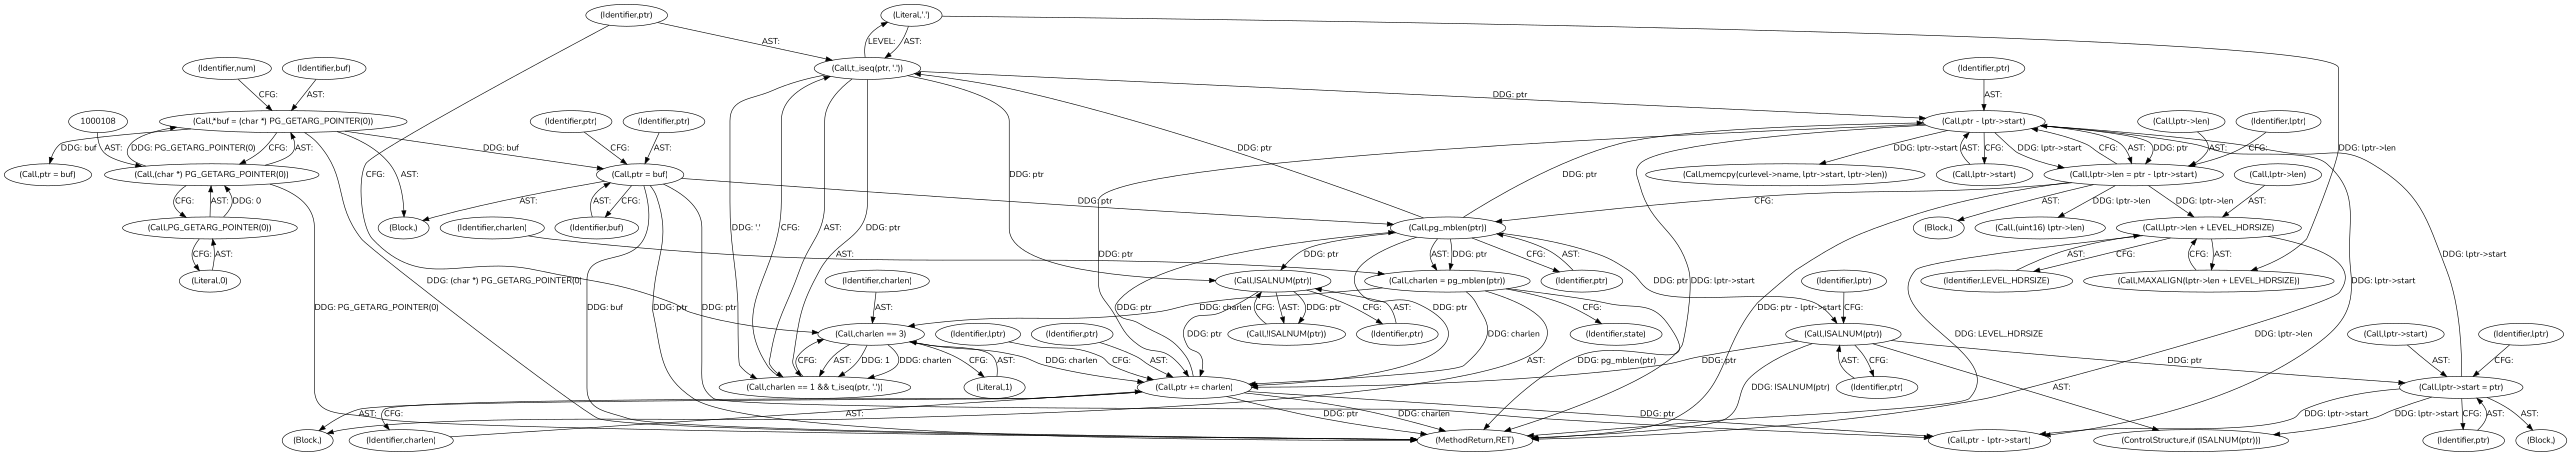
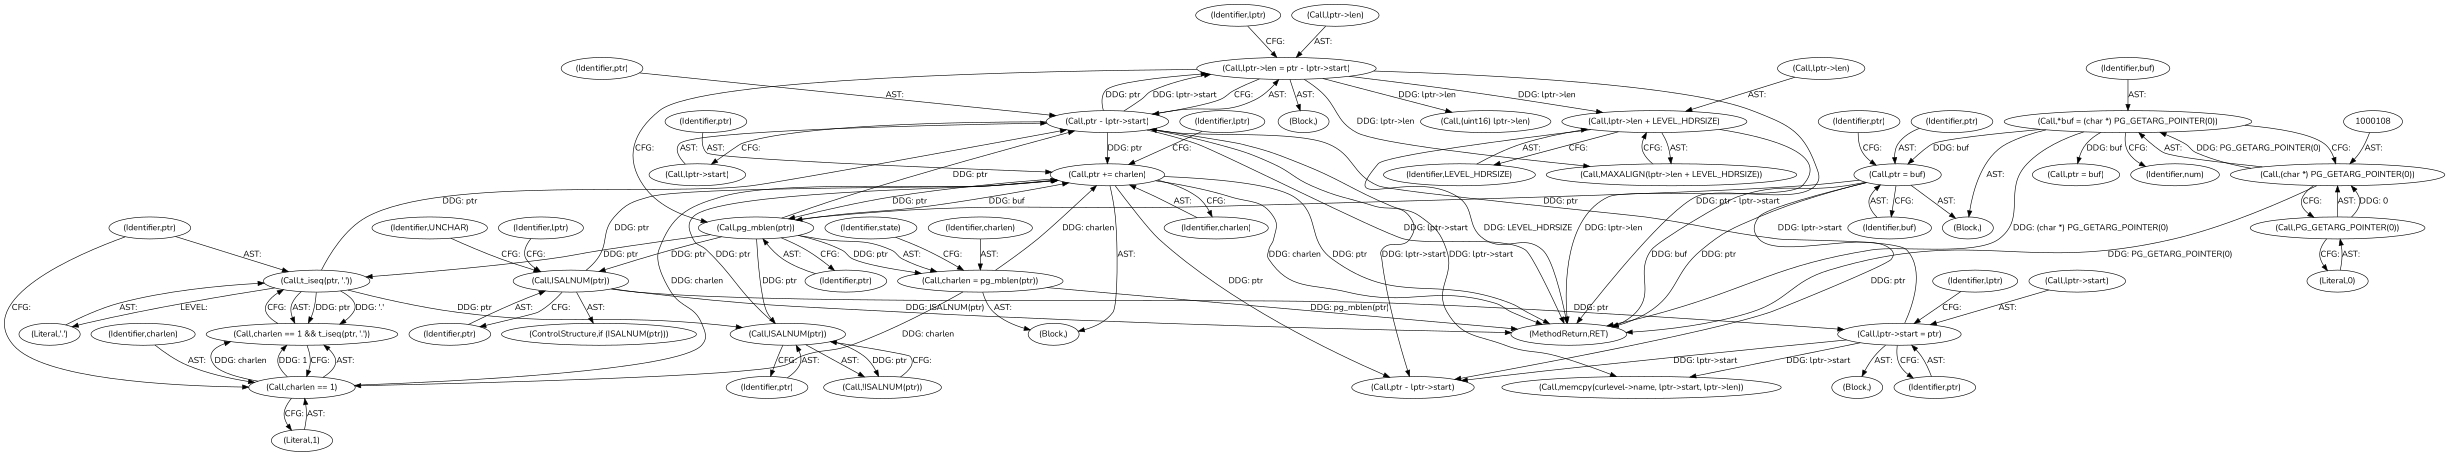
edge "(Literal,'.')" -> "(Call,MAXALIGN(lptr->len + LEVEL_HDRSIZE))": now "(Call,lptr->len = ptr - lptr->start)" -> "(Call,MAXALIGN(lptr->len + LEVEL_HDRSIZE))"
edge "(Identifier,num)" -> "(Call,*buf = (char *) PG_GETARG_POINTER(0))": reversed
node "(Identifier,UNCHAR)": added
edge "(Call,charlen = pg_mblen(ptr))" -> "(Identifier,state)": reversed
edge "(Call,pg_mblen(ptr))" -> "(Call,ptr += charlen)": label "DDG: ptr" -> "DDG: buf"
node "(Call,charlen == 3)": label "(Call,charlen == 3)" -> "(Call,charlen == 1)"
edge "(Call,lptr->start = ptr)" -> "(ControlStructure,if (ISALNUM(ptr)))": now "(Call,lptr->start = ptr)" -> "(Call,memcpy(curlevel->name, lptr->start, lptr->len))"
